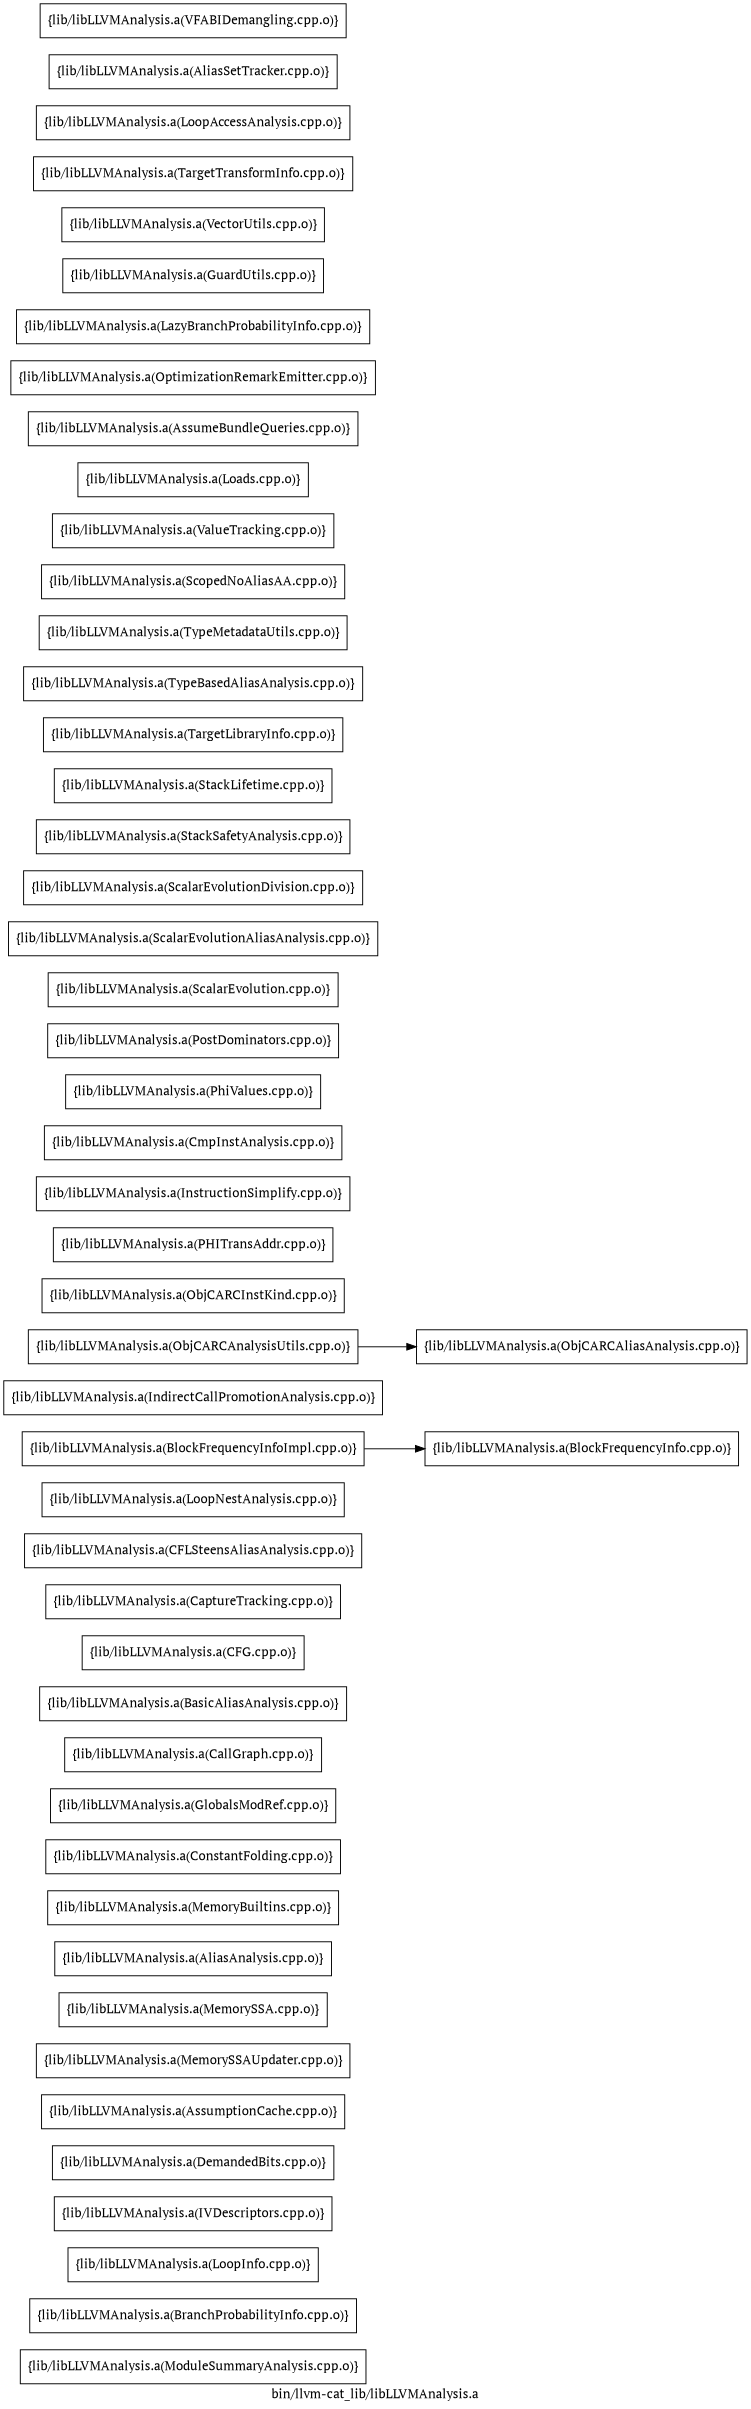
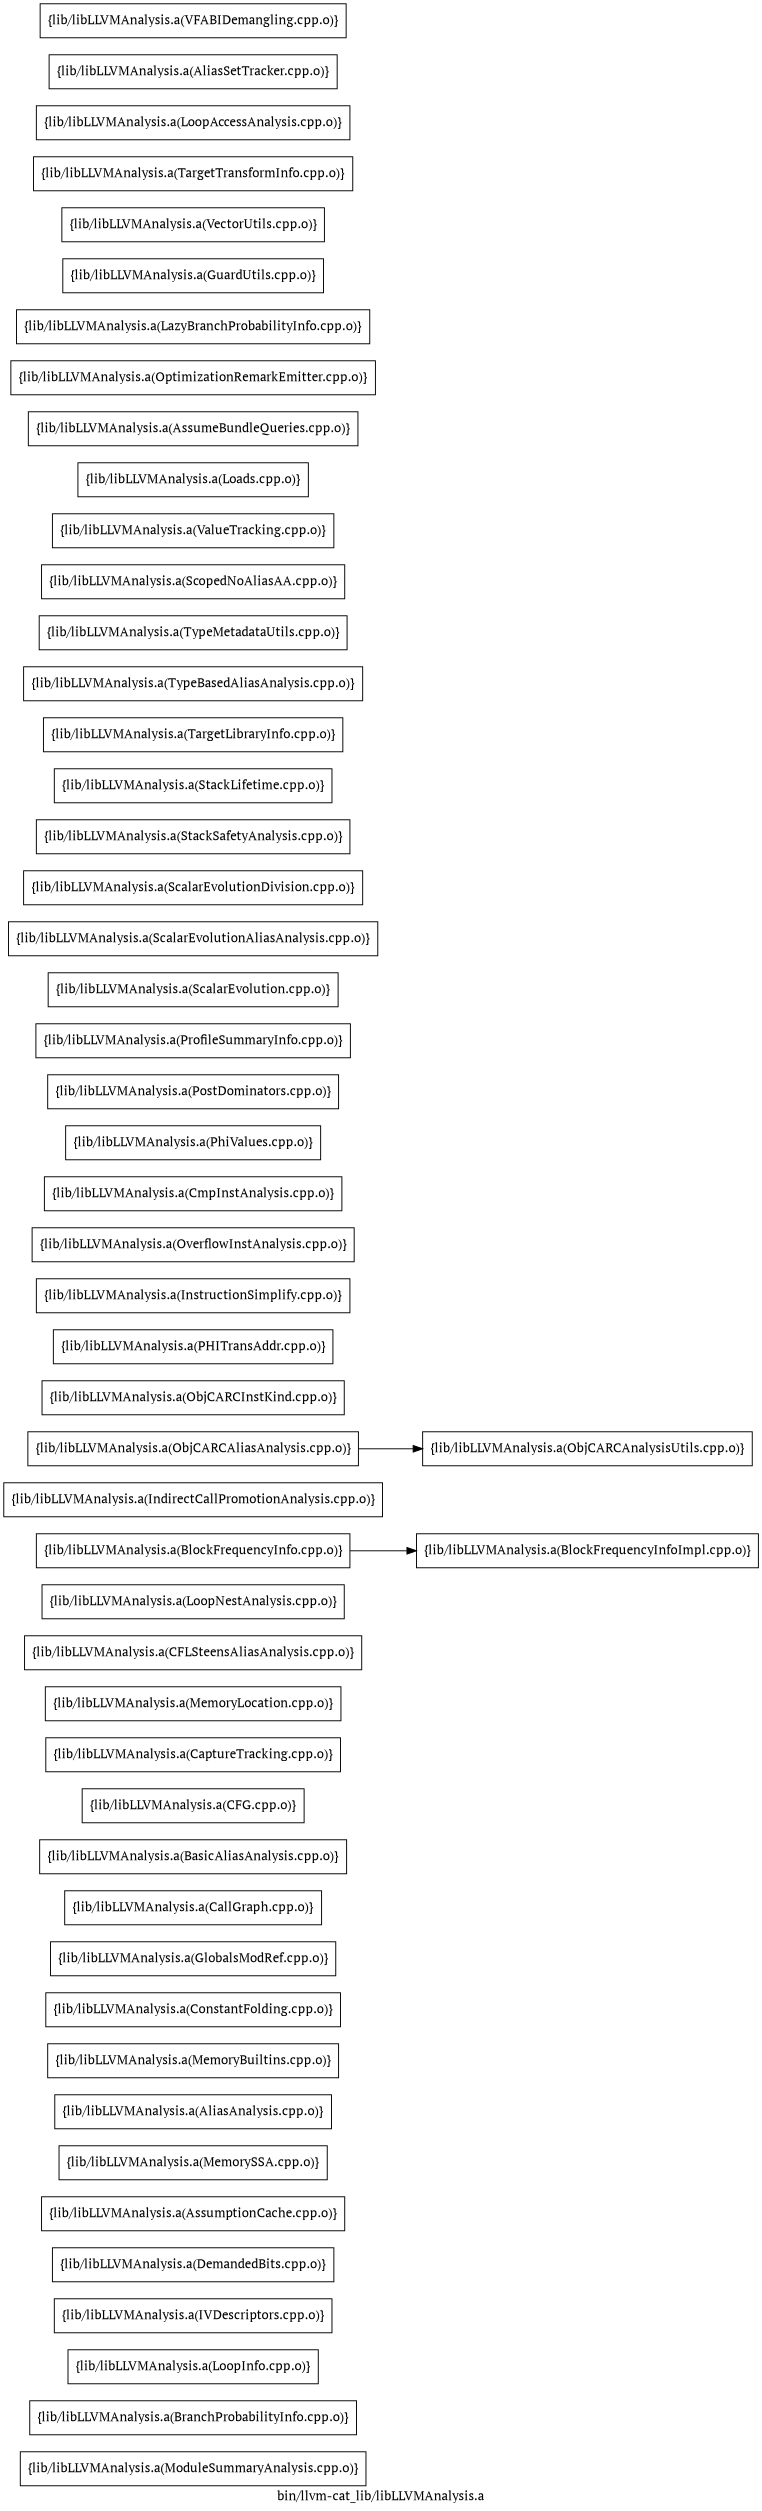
node "{lib/libLLVMAnalysis.a(ProfileSummaryInfo.cpp.o)}": added
node "{lib/libLLVMAnalysis.a(OverflowInstAnalysis.cpp.o)}": added
edge "{lib/libLLVMAnalysis.a(ObjCARCAnalysisUtils.cpp.o)}" -> "{lib/libLLVMAnalysis.a(ObjCARCAliasAnalysis.cpp.o)}": reversed
edge "{lib/libLLVMAnalysis.a(BlockFrequencyInfoImpl.cpp.o)}" -> "{lib/libLLVMAnalysis.a(BlockFrequencyInfo.cpp.o)}": reversed
node "{lib/libLLVMAnalysis.a(MemoryLocation.cpp.o)}": added
node "{lib/libLLVMAnalysis.a(MemorySSAUpdater.cpp.o)}": removed
